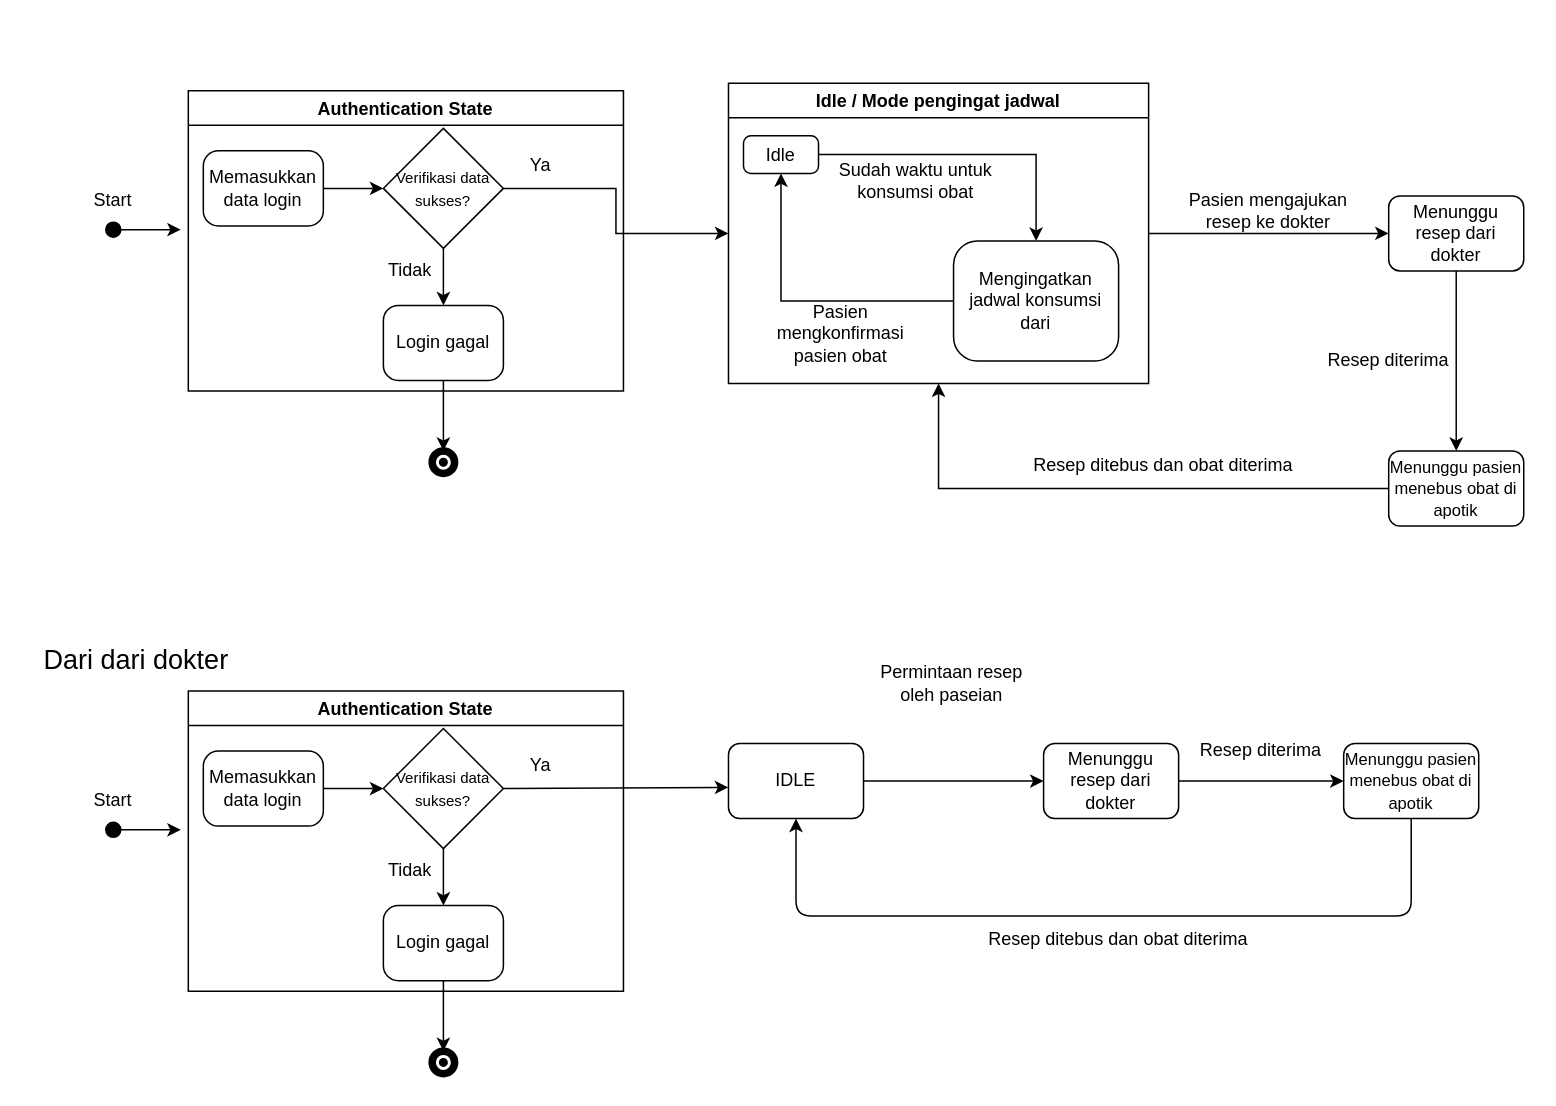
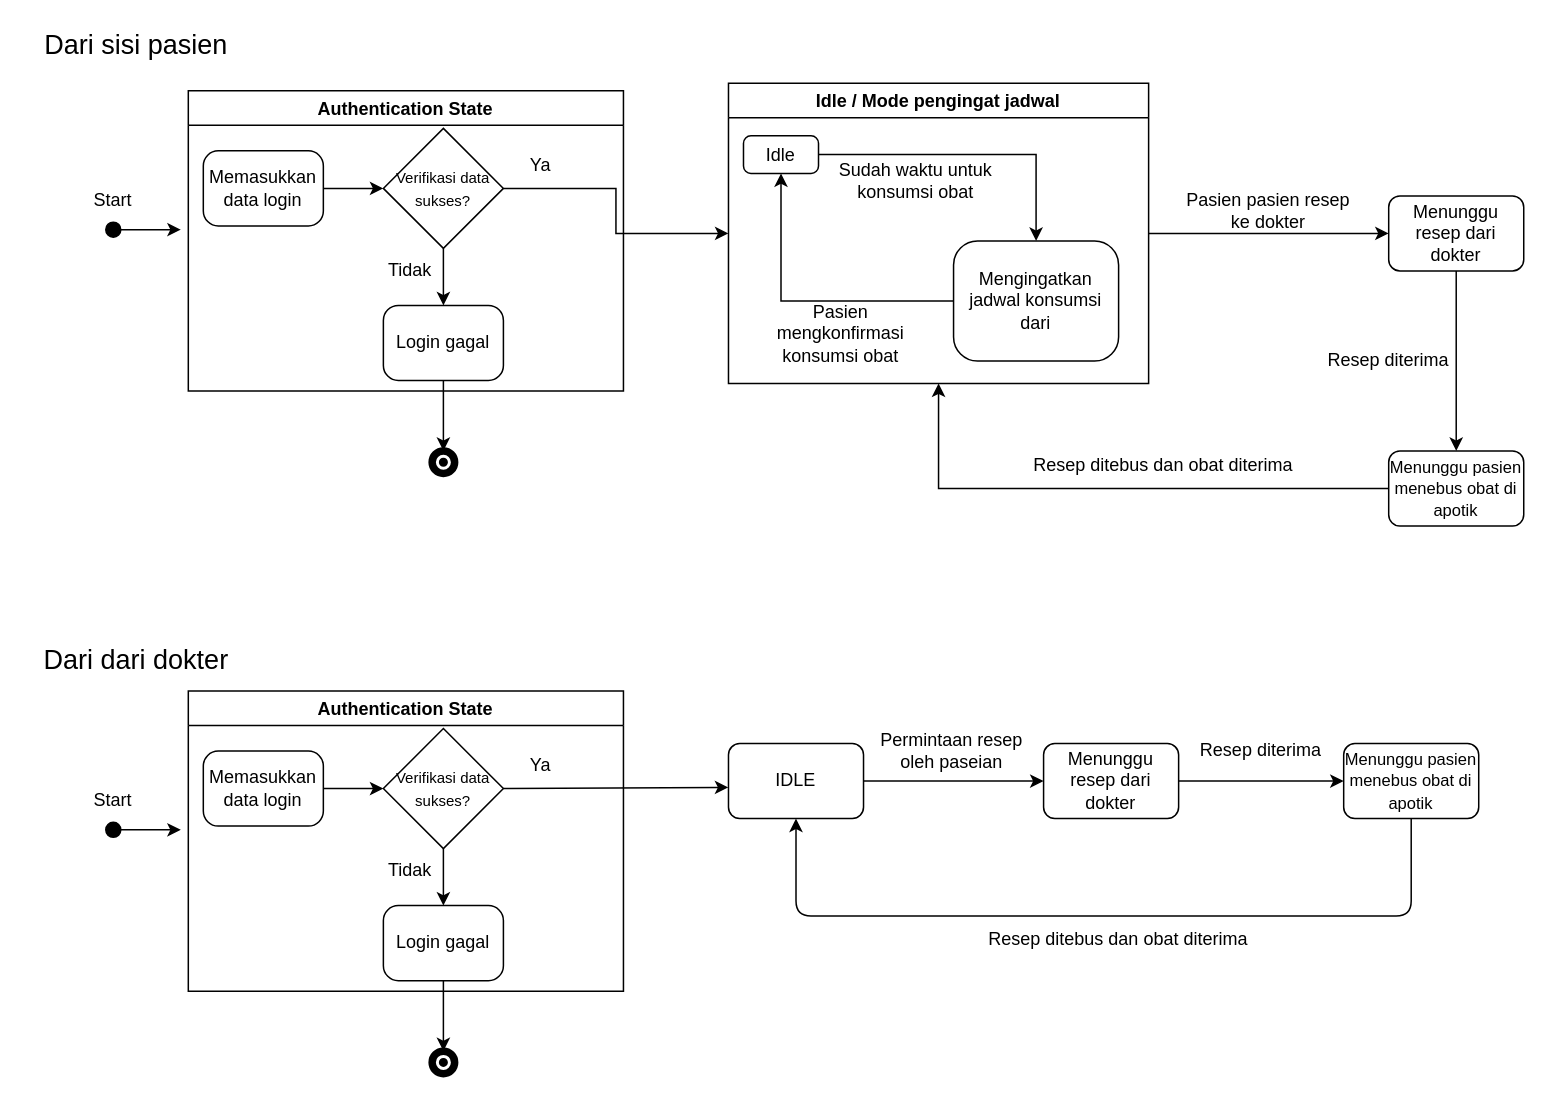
node "Dari sisi pasien": added
node "Pasien mengajukan resep ke dokter": label "Pasien mengajukan resep ke dokter" -> "Pasien pasien resep ke dokter"
node "Pasien mengkonfirmasi pasien obat": label "Pasien mengkonfirmasi pasien obat" -> "Pasien mengkonfirmasi konsumsi obat"
node "Permintaan resep oleh paseian": moved (952, 683) -> (952, 751)
